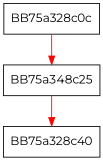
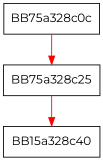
node "BB75a348c25": label "BB75a348c25" -> "BB75a328c25"
node "BB75a328c40": label "BB75a328c40" -> "BB15a328c40"
